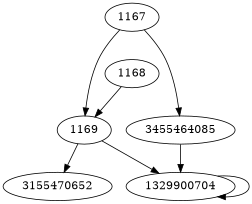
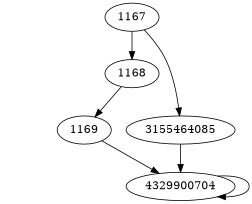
edge "1167" -> "1169": now "1167" -> "1168"
node "3455464085": label "3455464085" -> "3155464085"
node "3155470652": removed
node "1329900704": label "1329900704" -> "4329900704"
